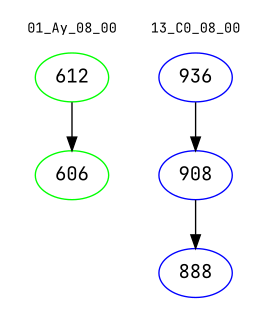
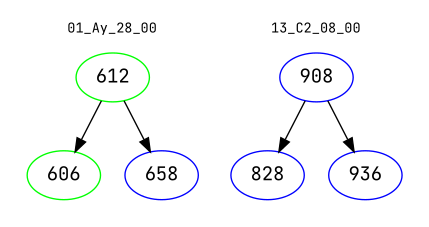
cluster "01_Ay_08_00": label "01_Ay_08_00" -> "01_Ay_28_00"
cluster "13_C0_08_00": label "13_C0_08_00" -> "13_C2_08_00"
edge "936" -> "908": reversed
node "658": added
node "888": label "888" -> "828"
